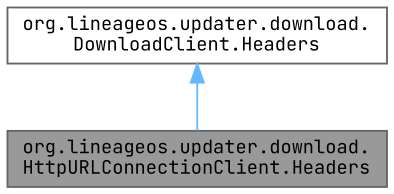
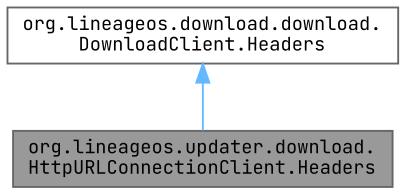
node "org.lineageos.updater.download. DownloadClient.Headers": label "org.lineageos.updater.download. DownloadClient.Headers" -> "org.lineageos.download.download. DownloadClient.Headers"
